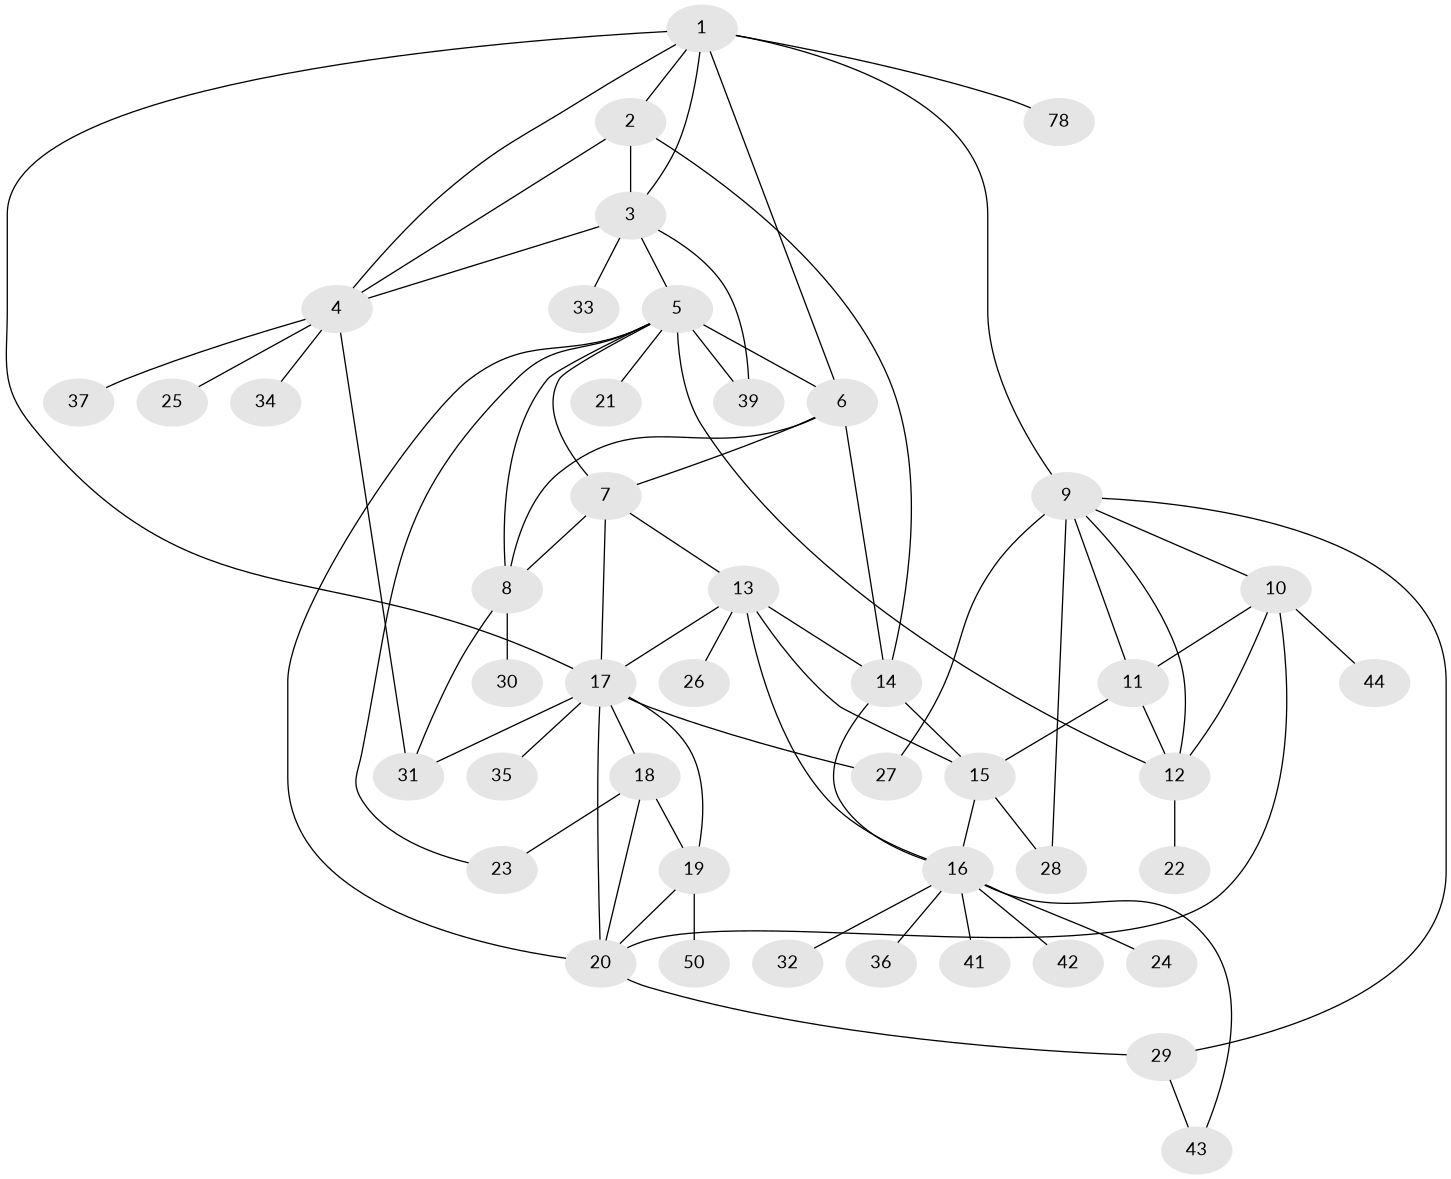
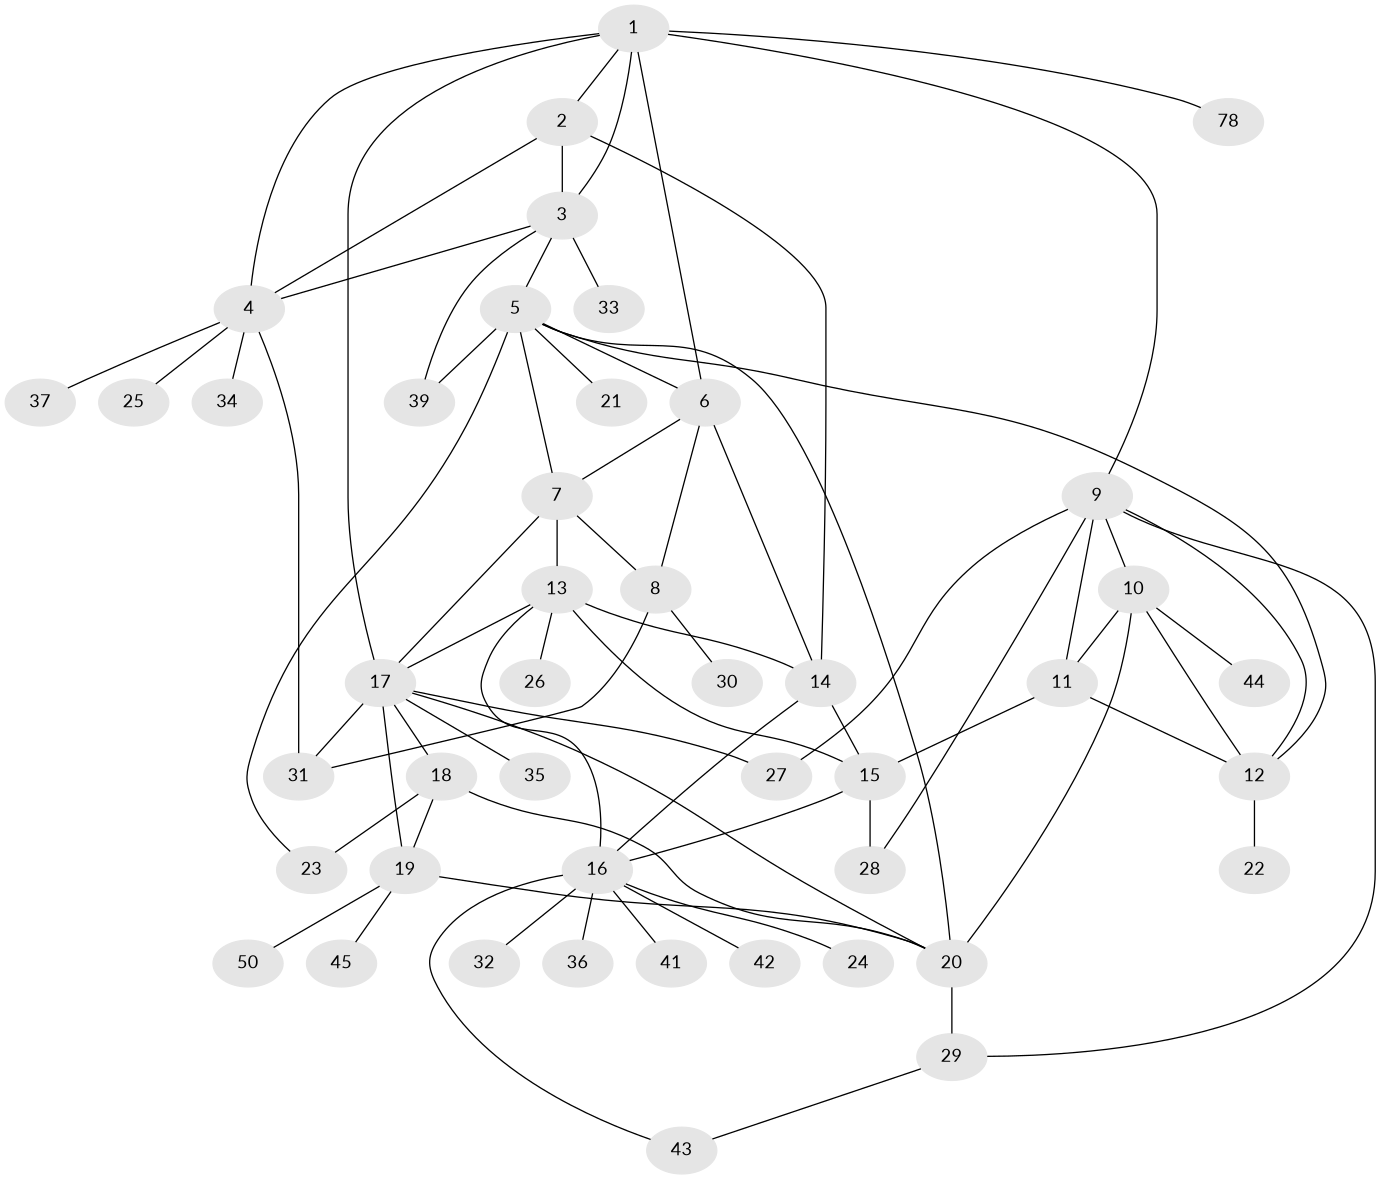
edge "5" -- "8": removed
node "45": added
